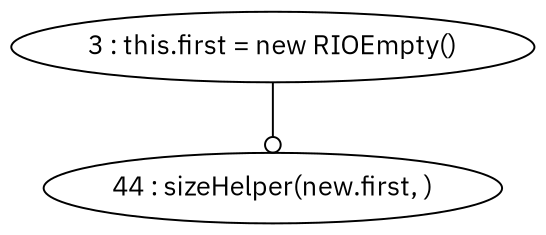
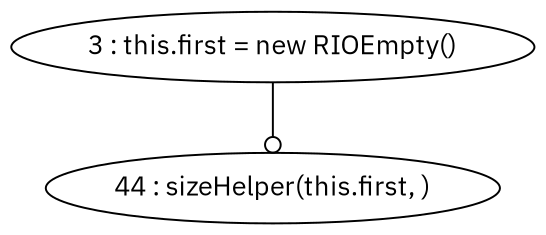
node "44 : sizeHelper(new.first, )": label "44 : sizeHelper(new.first, )" -> "44 : sizeHelper(this.first, )"
